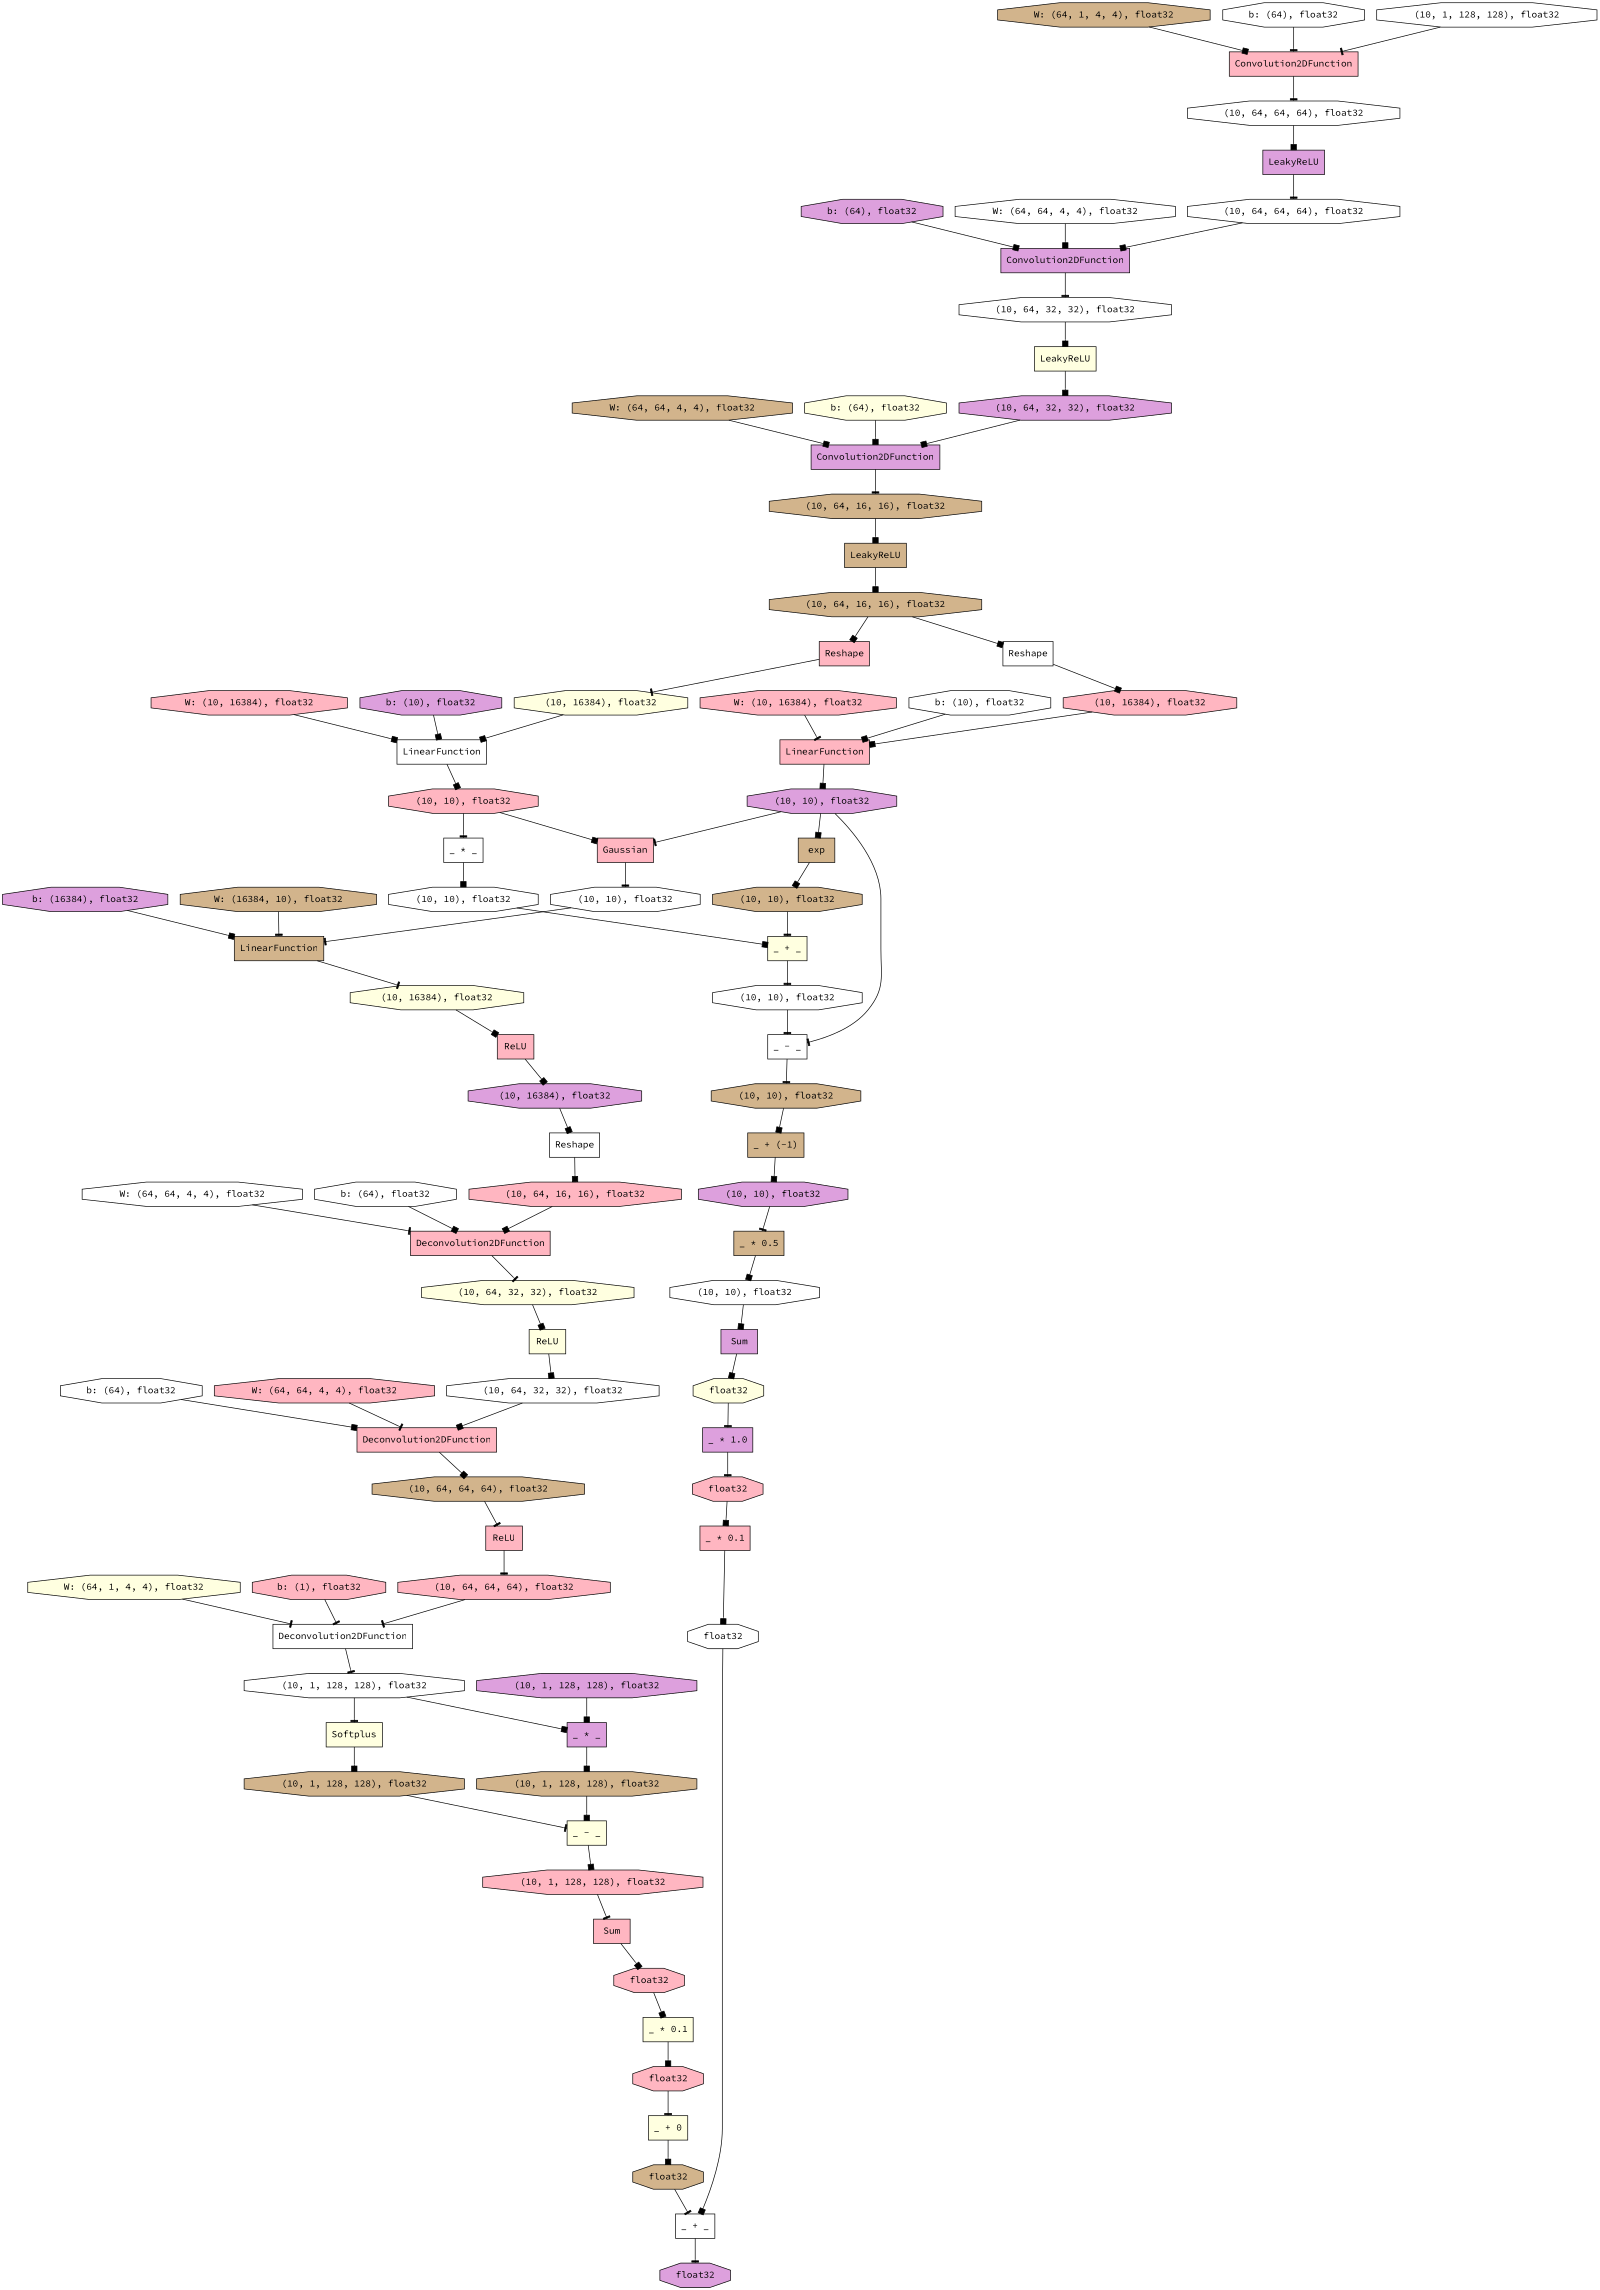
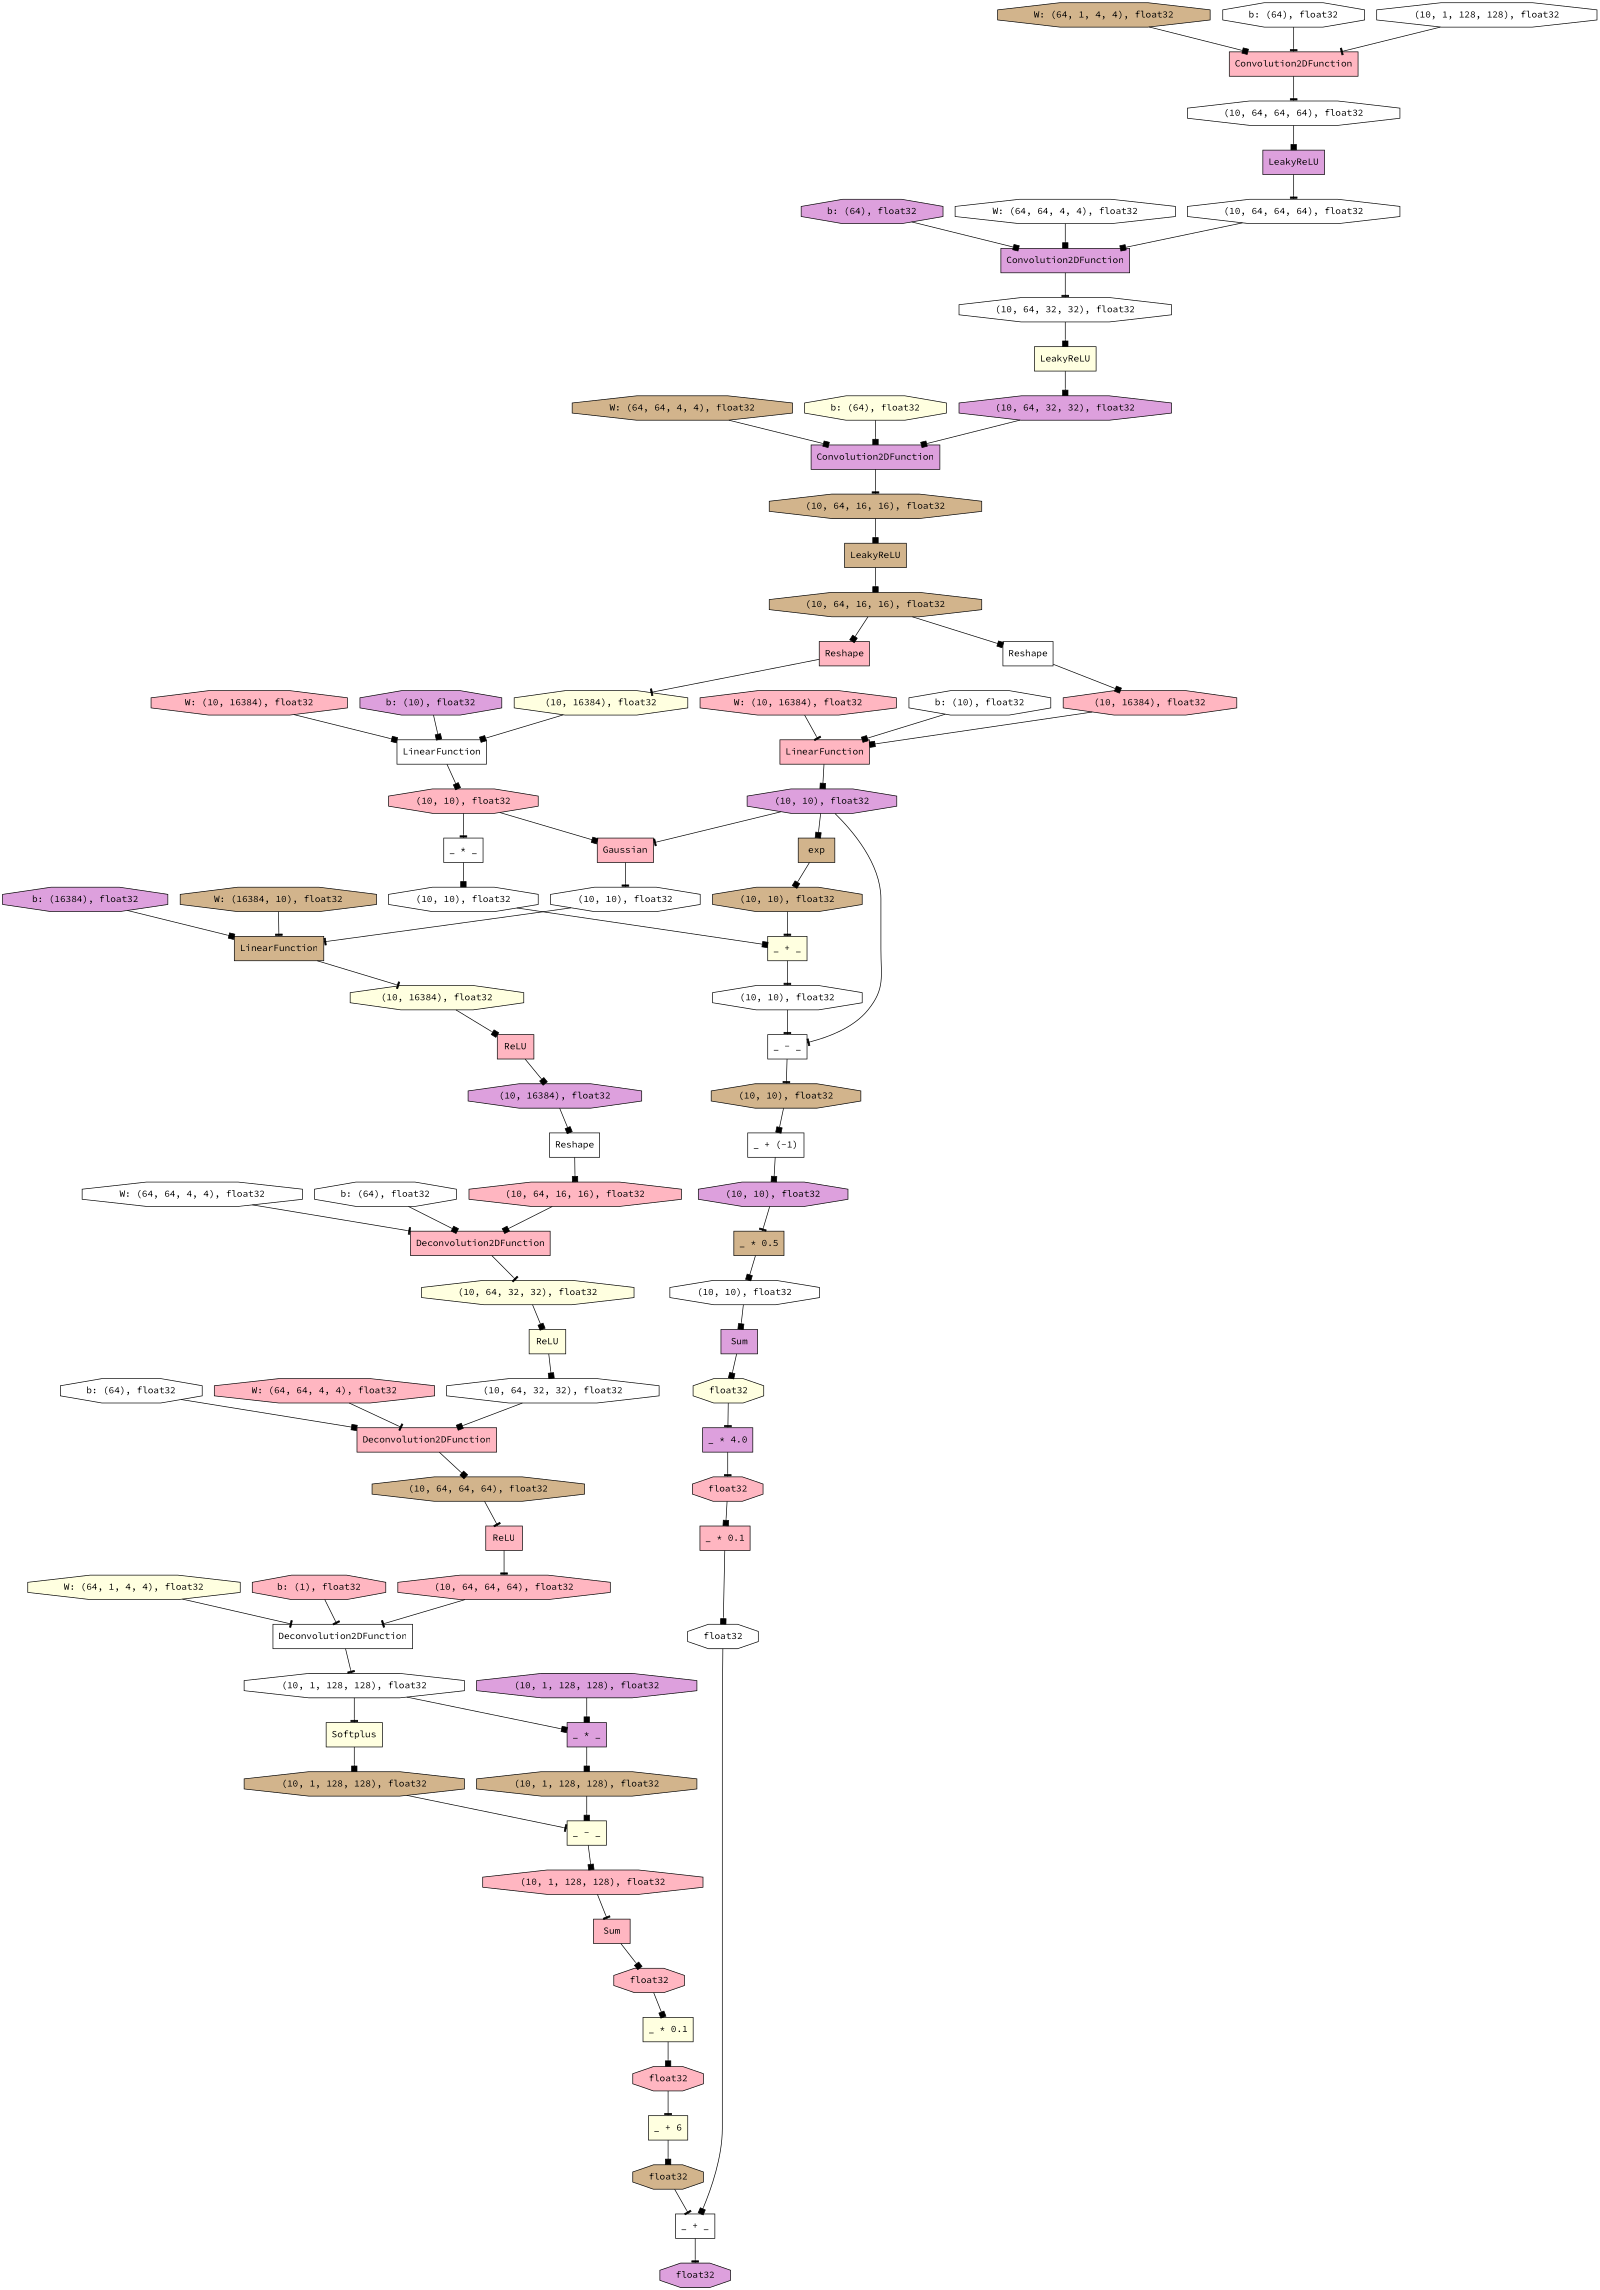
node "_ + (-1)": fillcolor tan -> white
node "_ * 1.0": label "_ * 1.0" -> "_ * 4.0"
node "_ + 0": label "_ + 0" -> "_ + 6"
